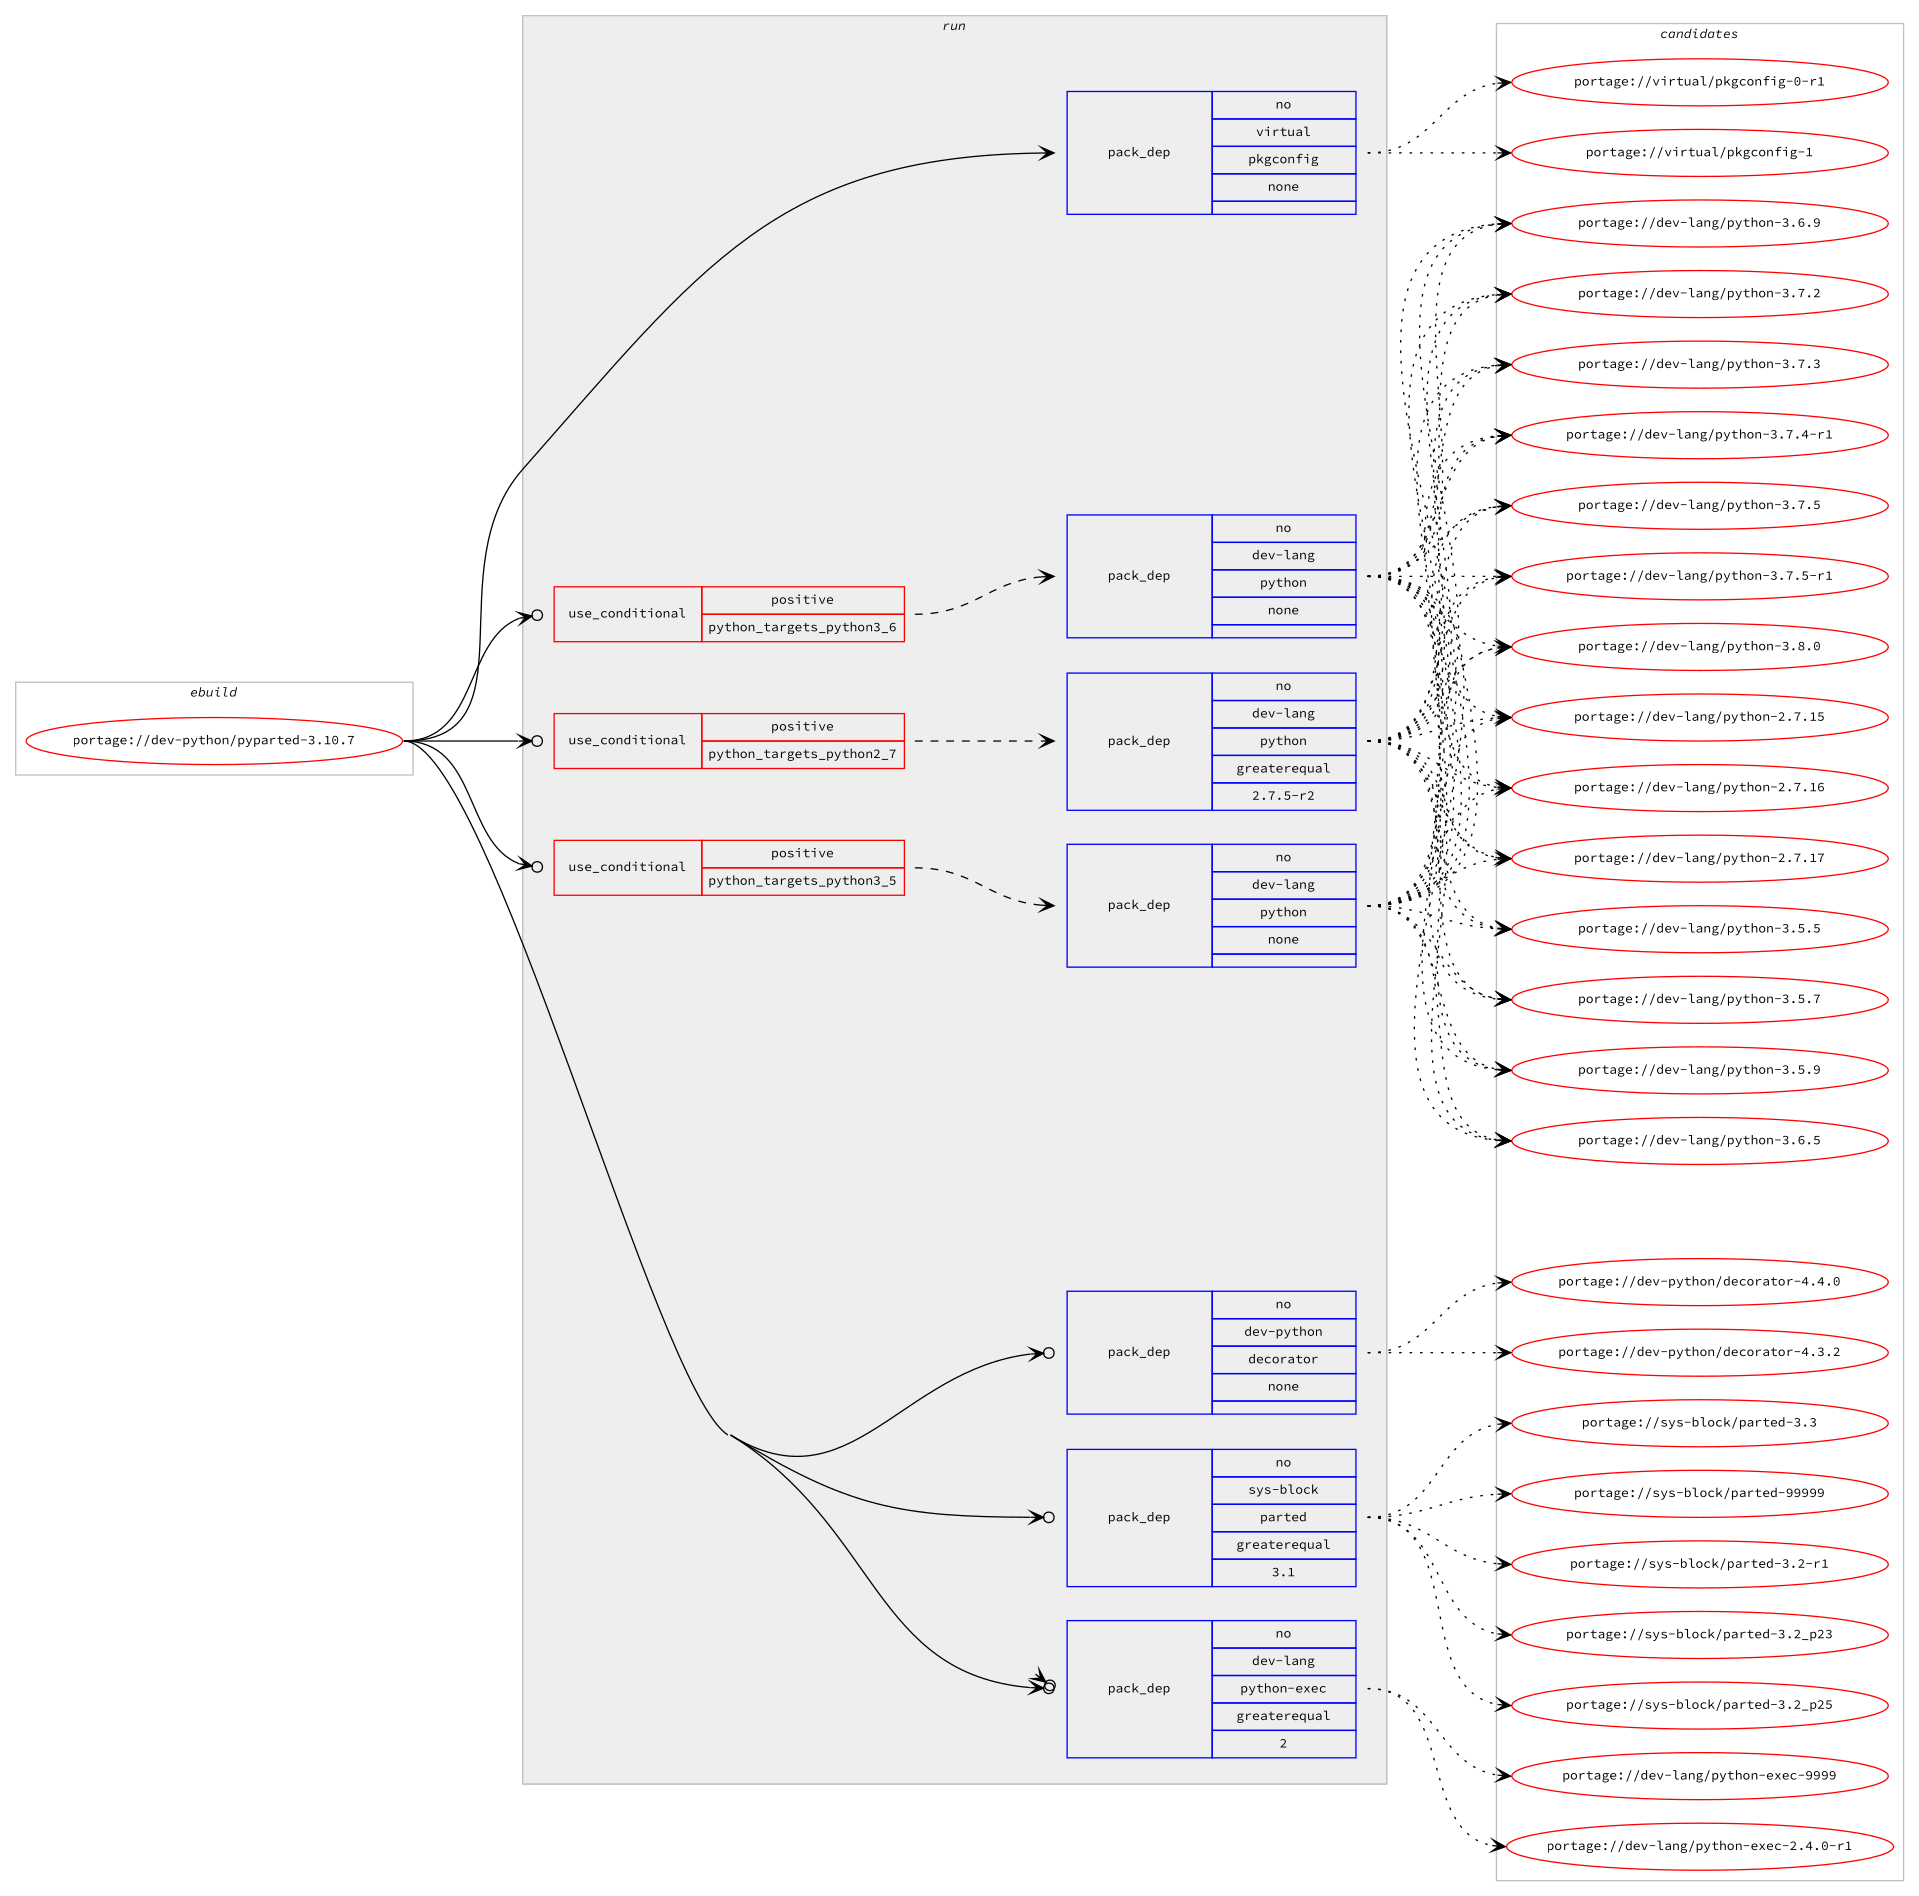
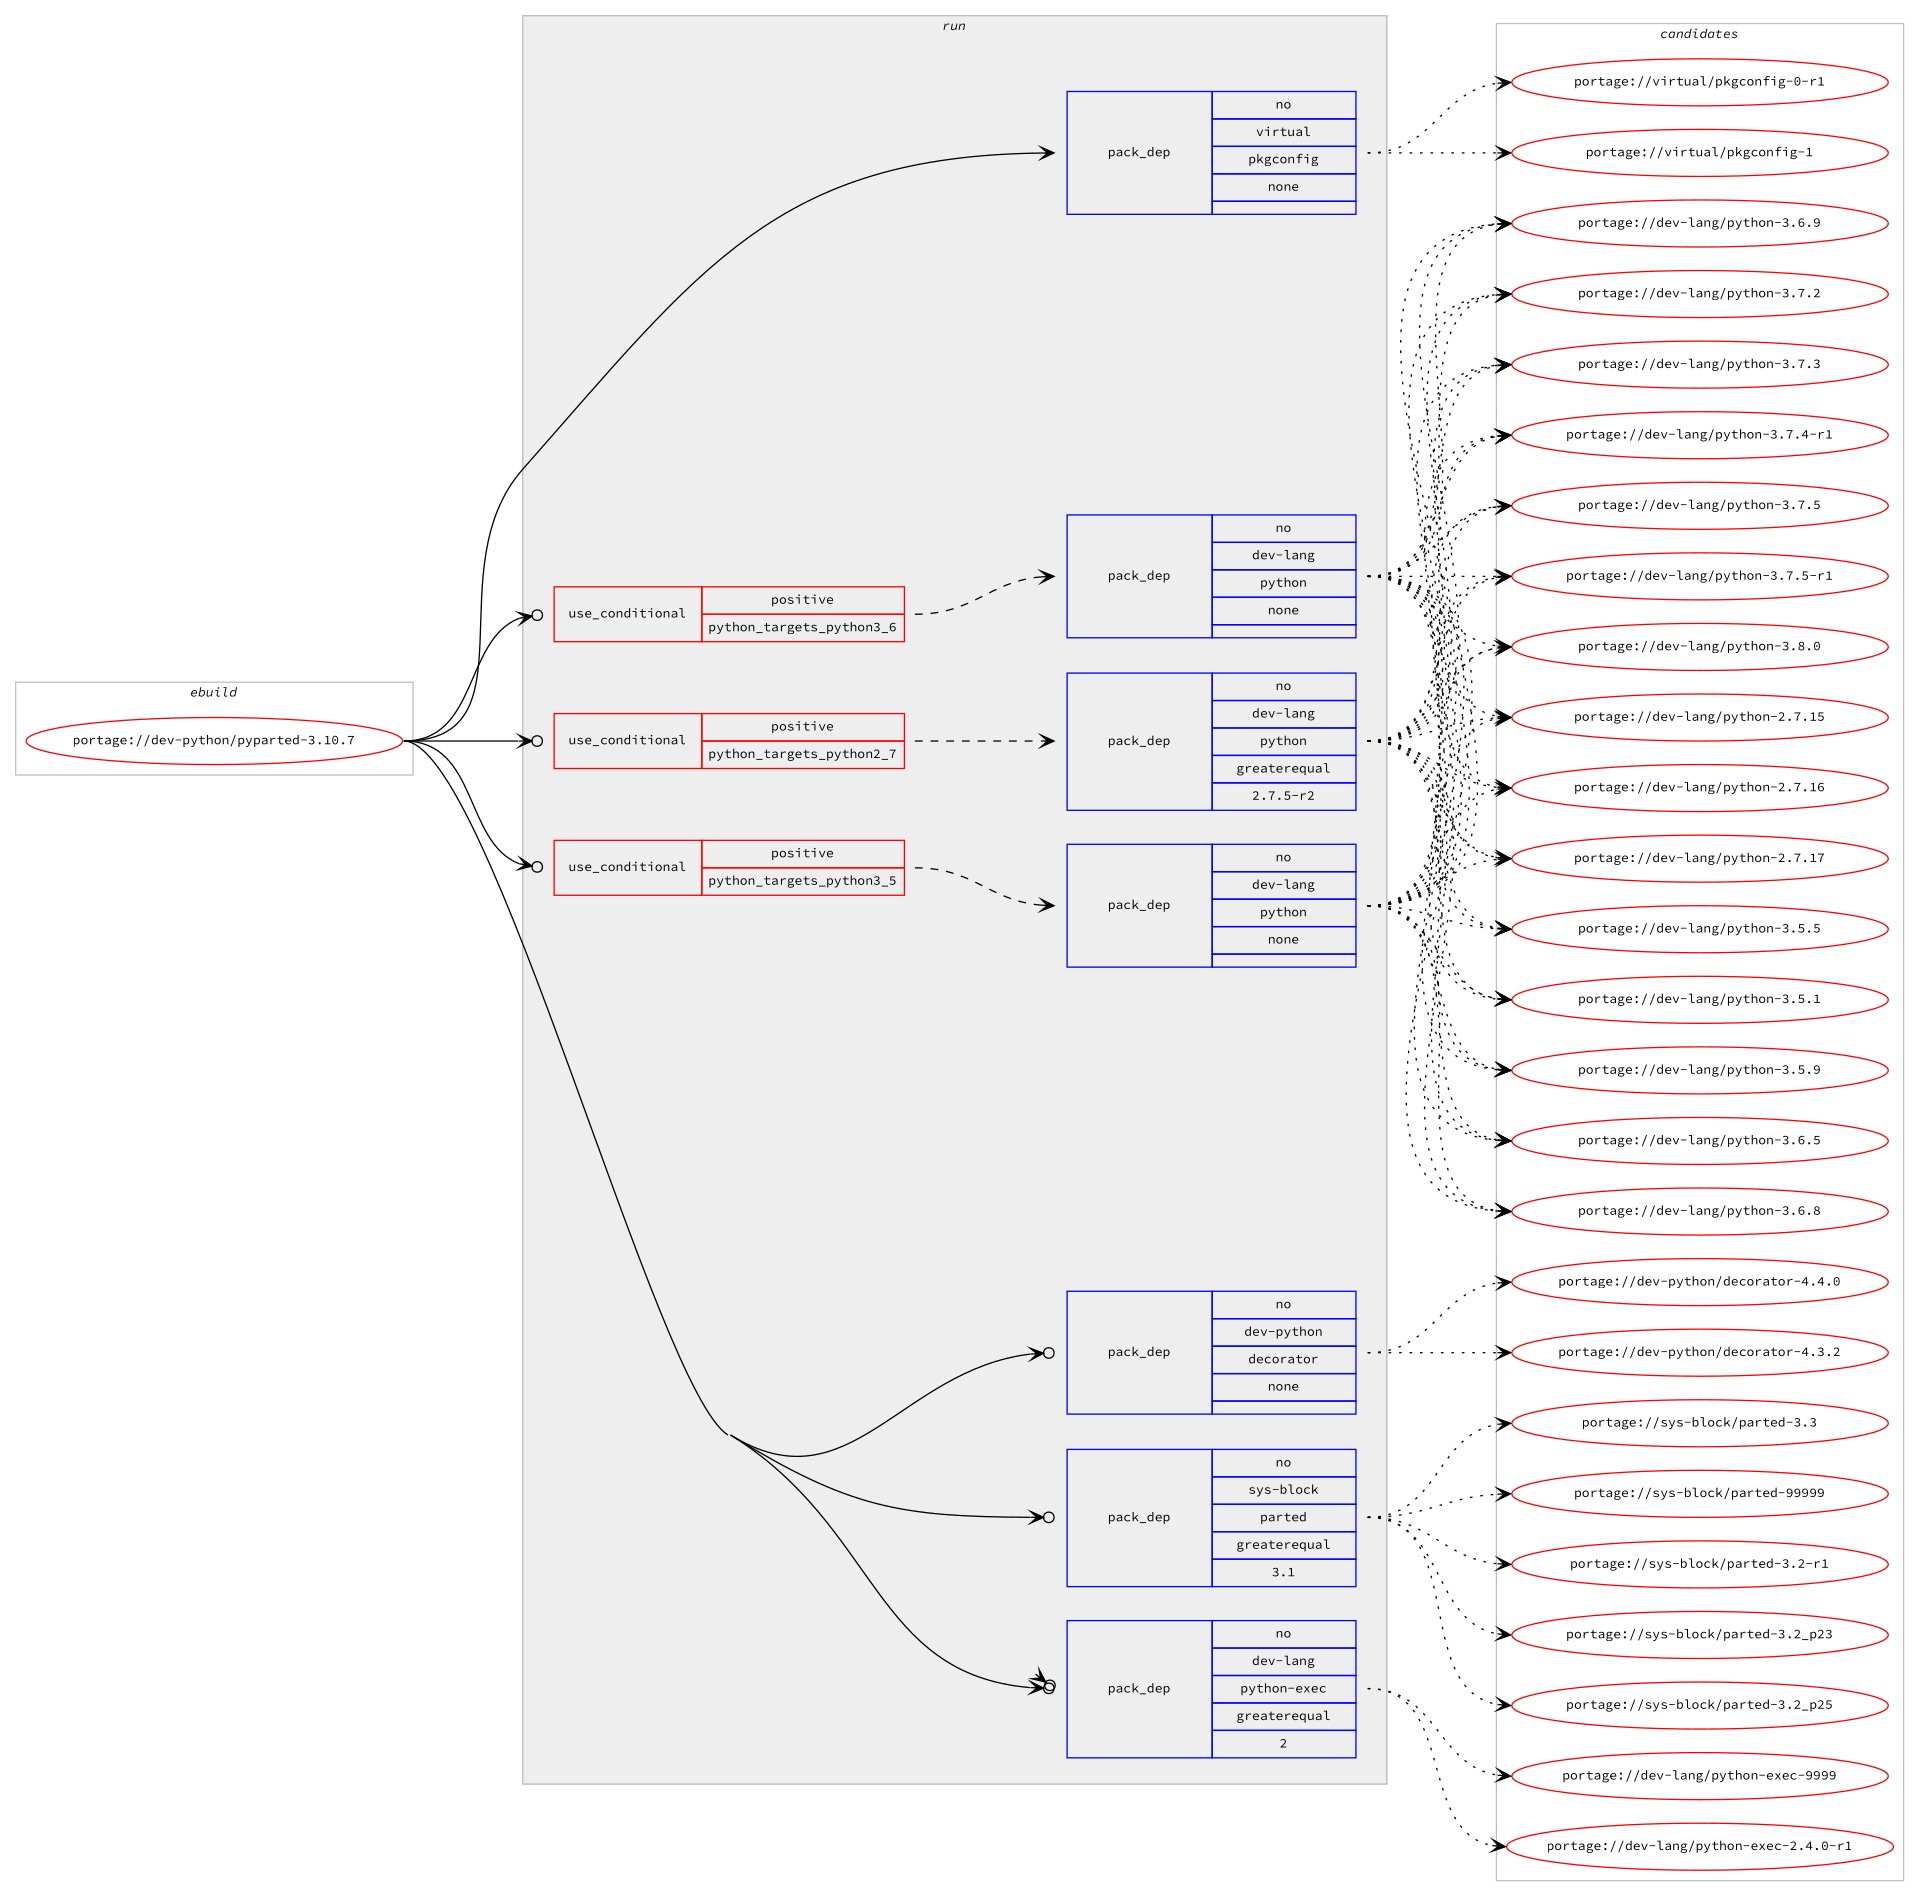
node "portage://dev-lang/python-3.5.7": label "portage://dev-lang/python-3.5.7" -> "portage://dev-lang/python-3.5.1"
node "portage://dev-lang/python-3.6.8": added
